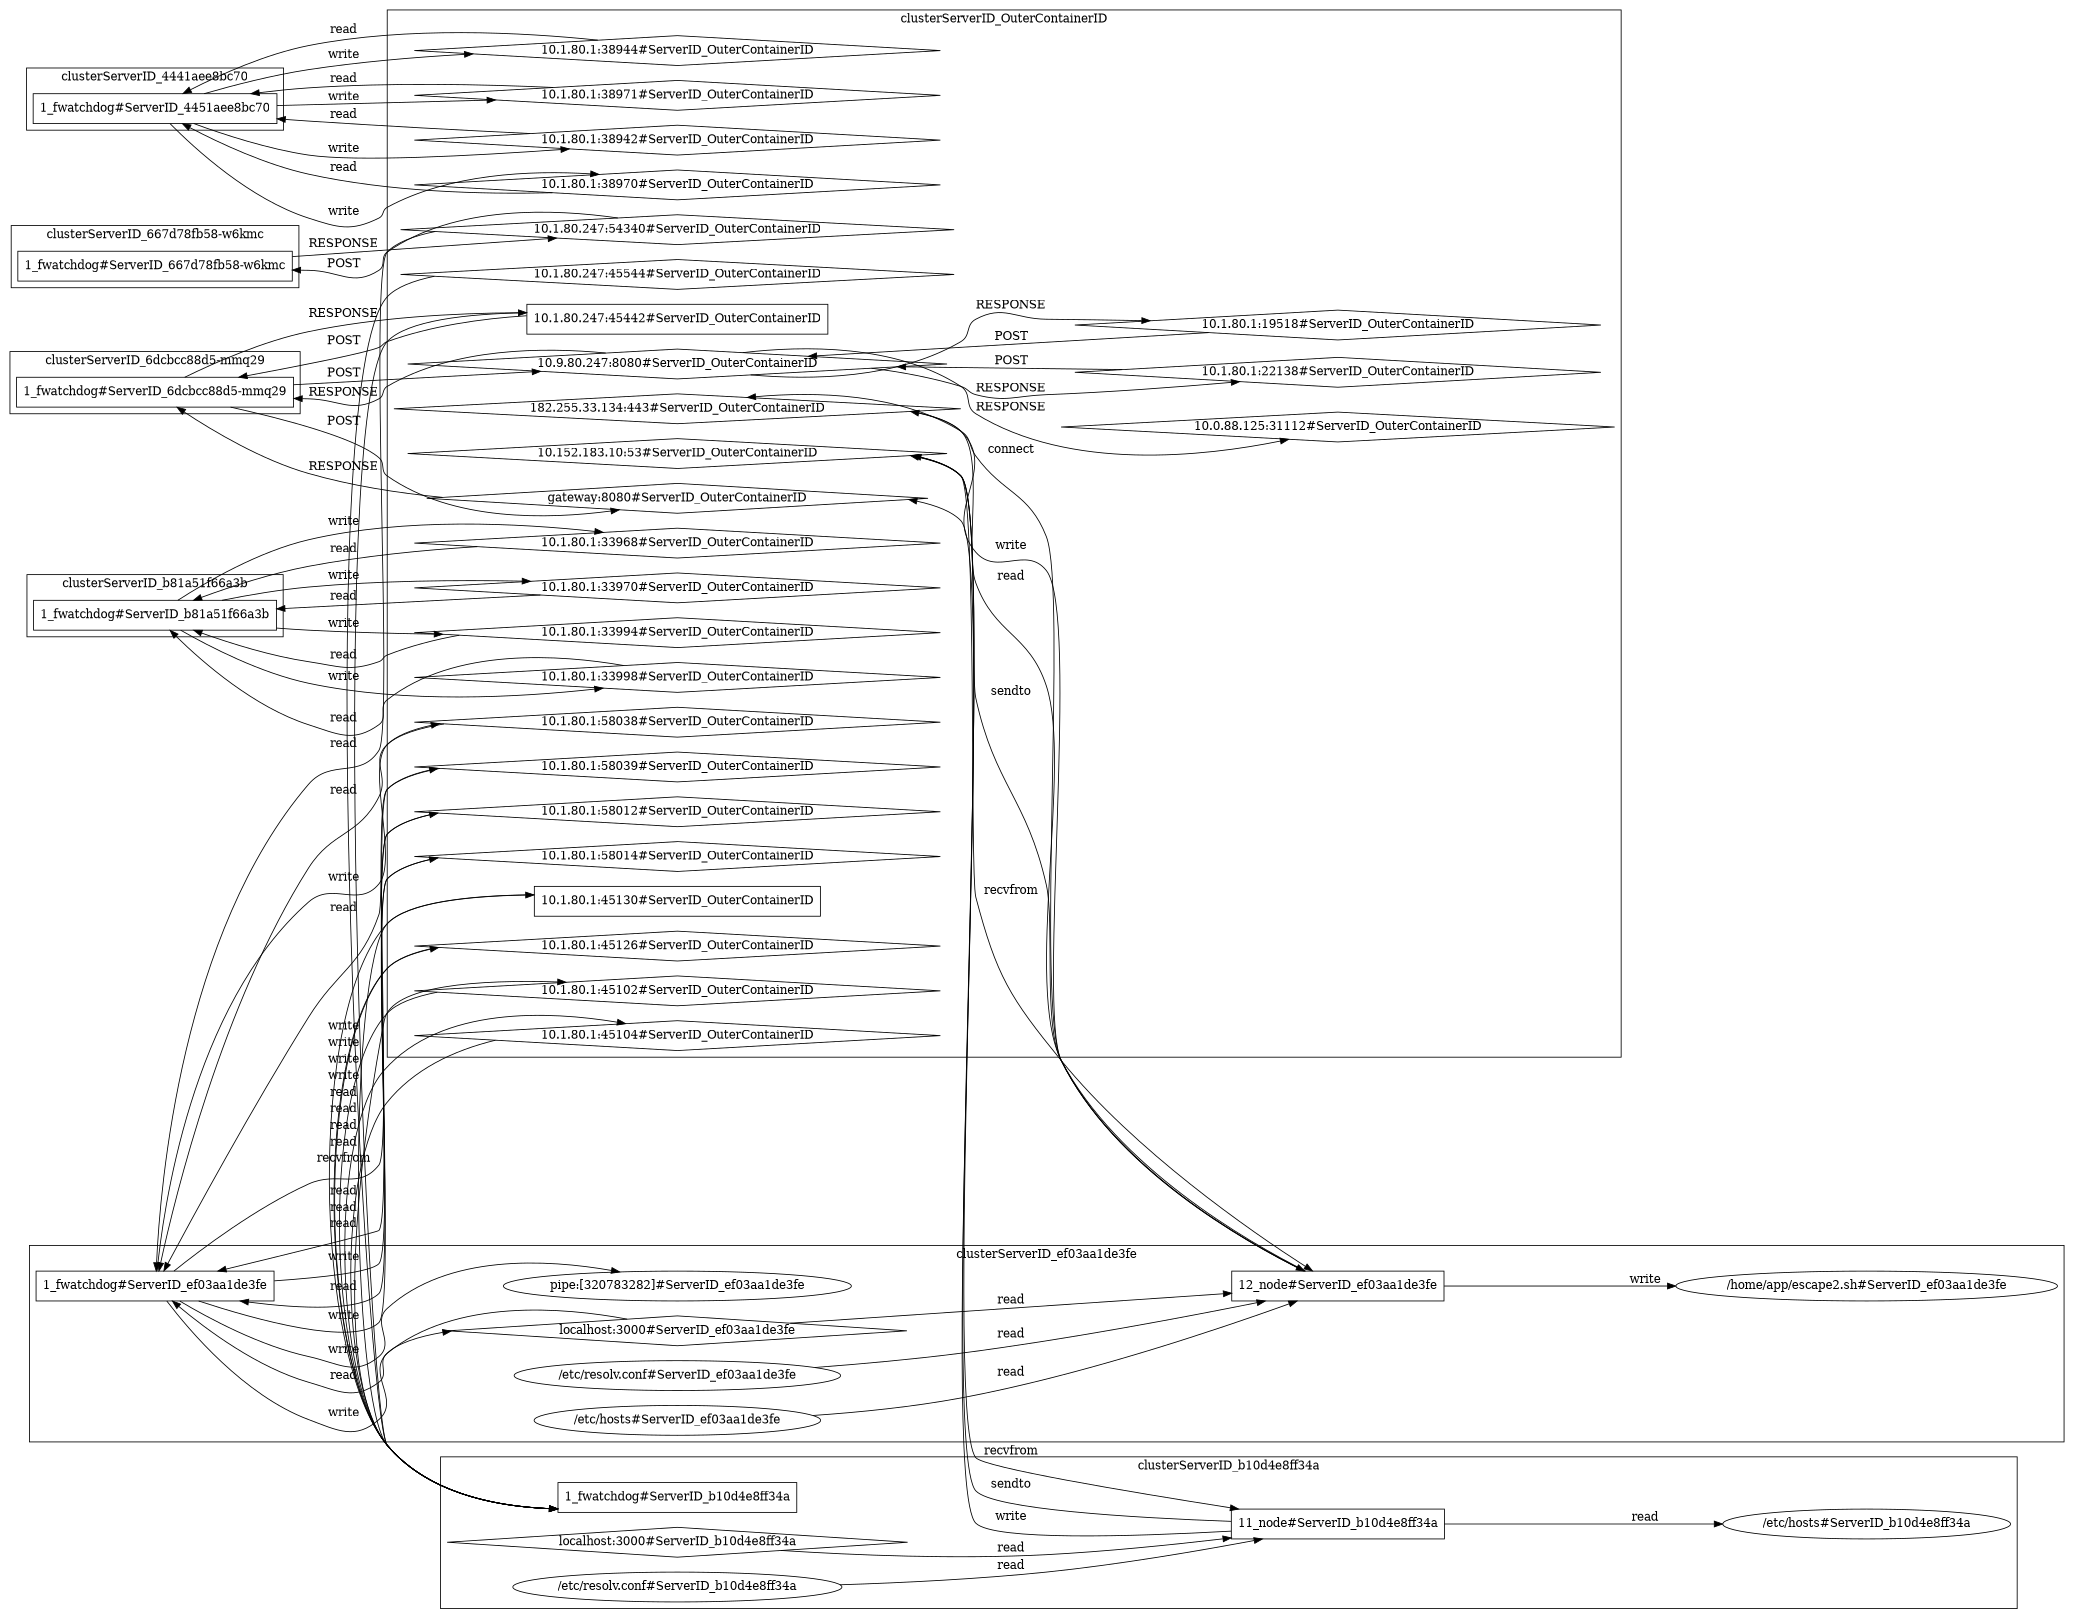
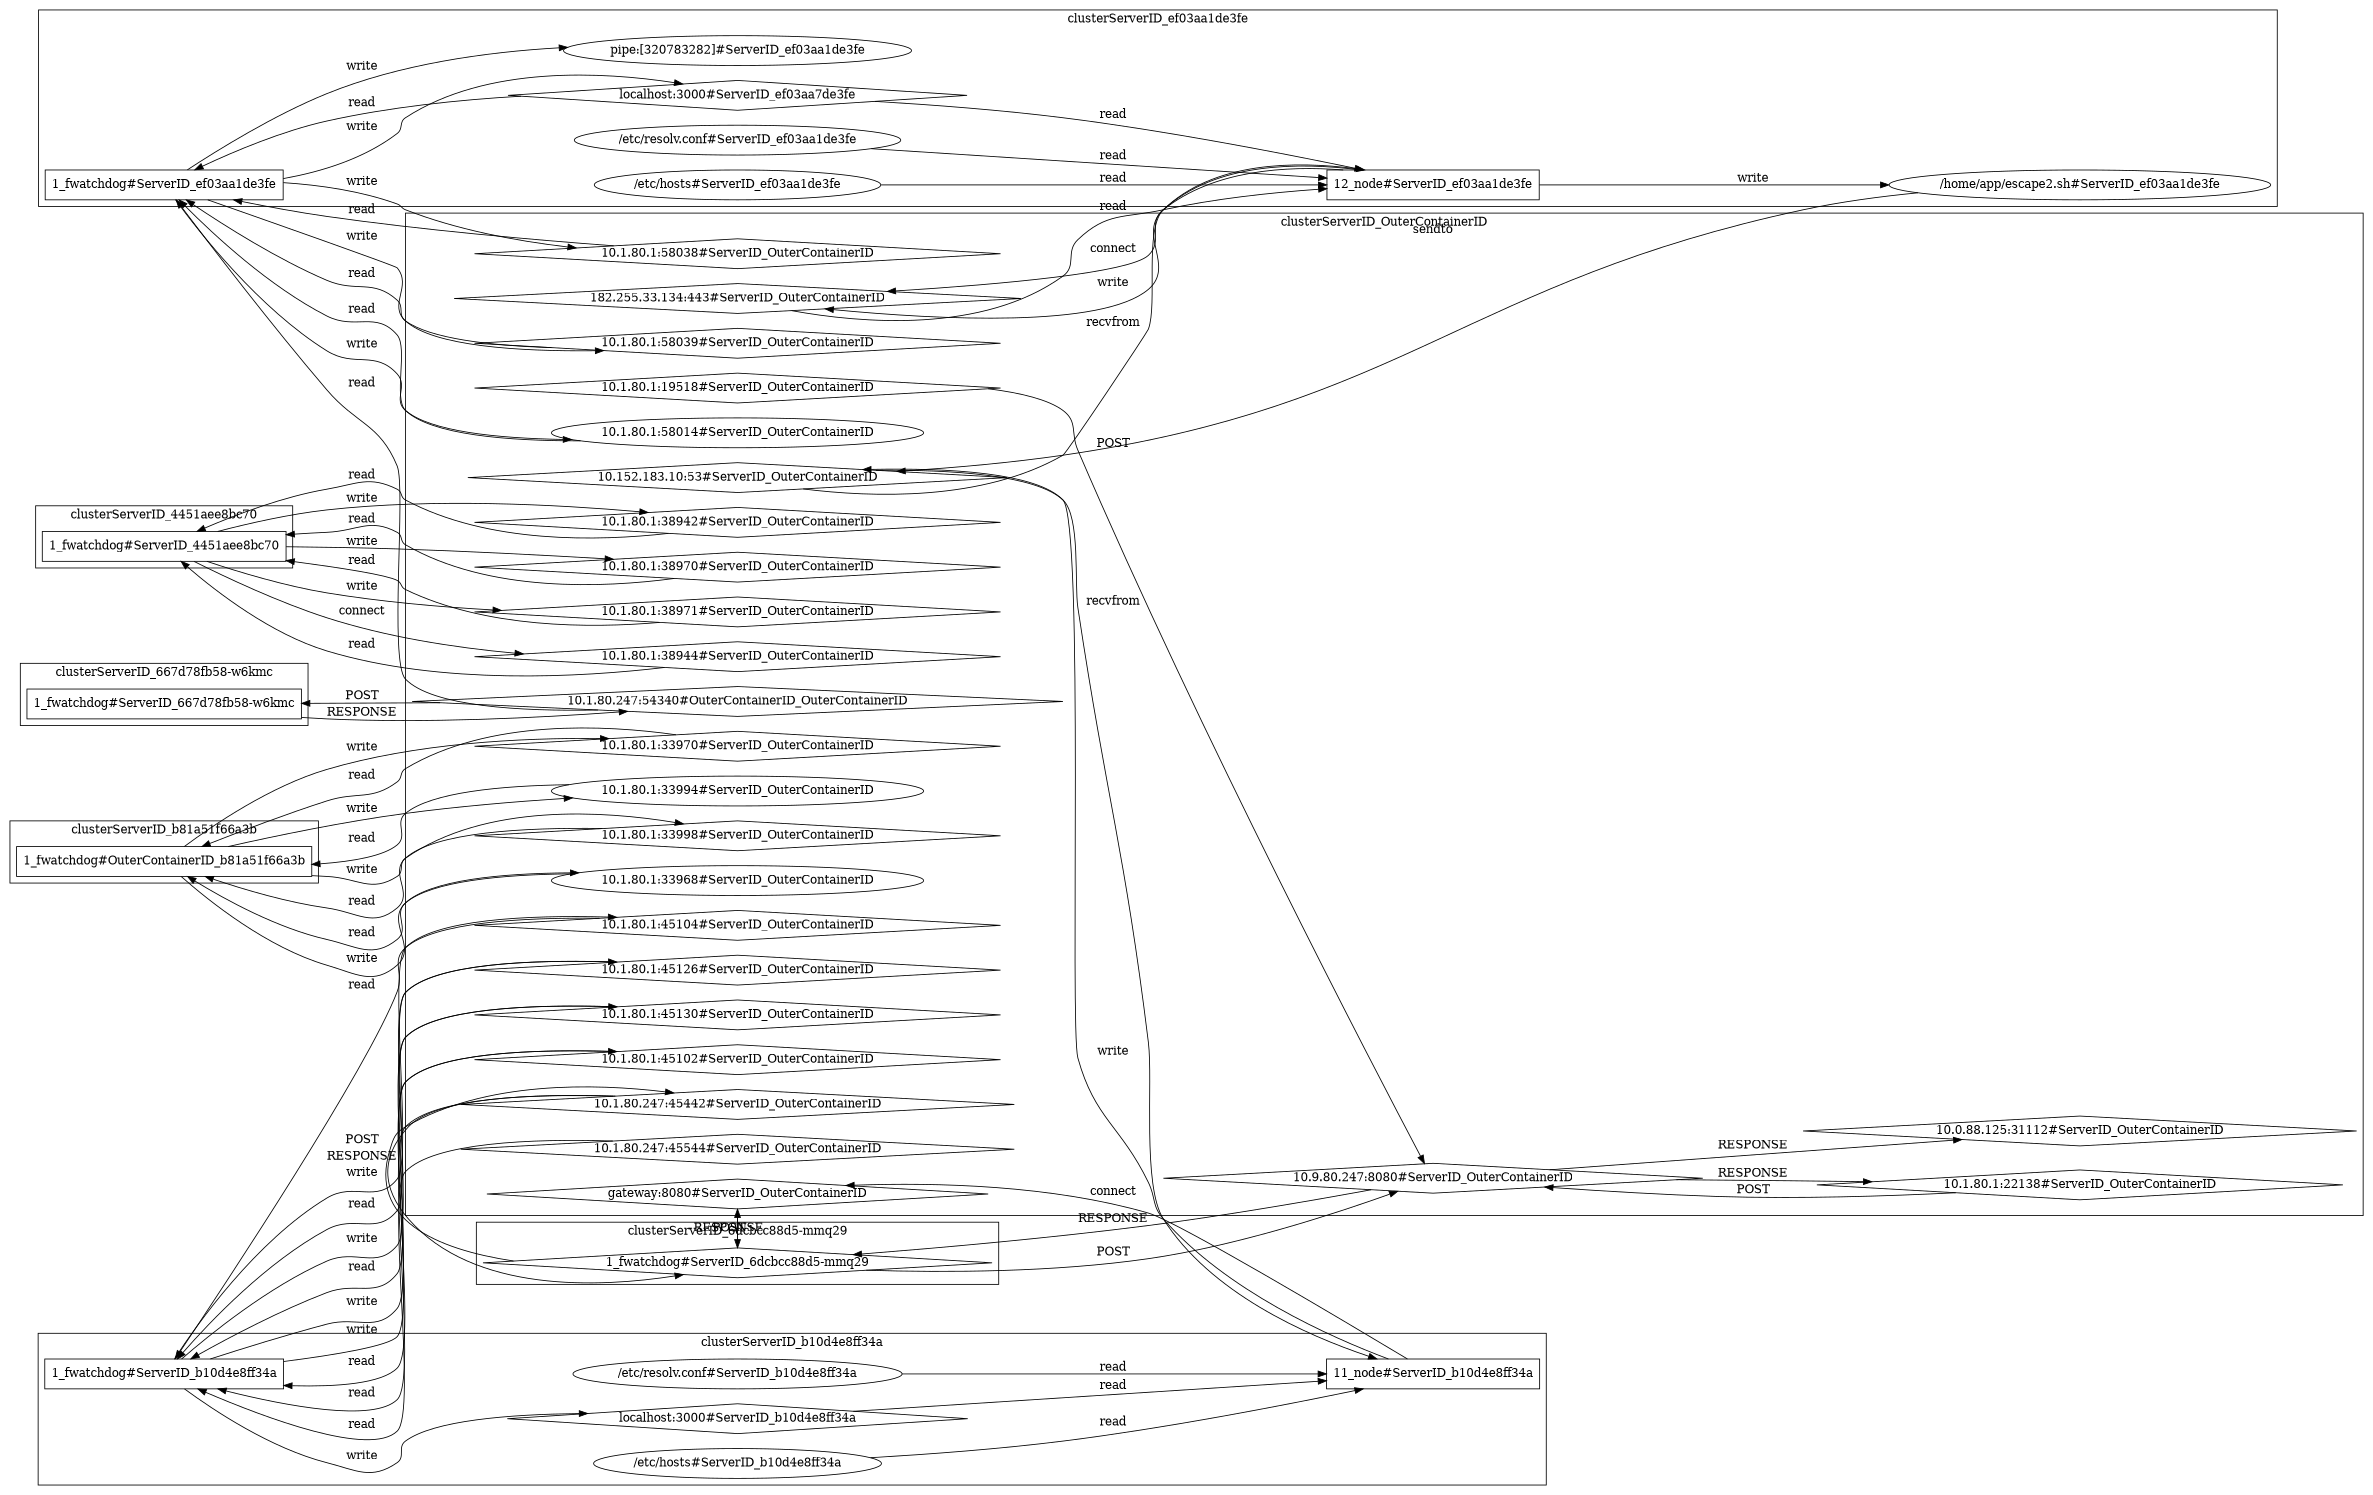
edge "1_fwatchdog#ServerID_4451aee8bc70" -> "10.1.80.1:38944#ServerID_OuterContainerID": label "write" -> "connect"
cluster "clusterServerID_4441aee8bc70": label "clusterServerID_4441aee8bc70" -> "clusterServerID_4451aee8bc70"
node "10.1.80.247:54340#ServerID_OuterContainerID": label "10.1.80.247:54340#ServerID_OuterContainerID" -> "10.1.80.247:54340#OuterContainerID_OuterContainerID"
node "10.1.80.247:45442#ServerID_OuterContainerID": shape box -> diamond
edge "10.9.80.247:8080#ServerID_OuterContainerID" -> "10.1.80.1:19518#ServerID_OuterContainerID": removed, label "RESPONSE"
node "1_fwatchdog#ServerID_6dcbcc88d5-mmq29": shape box -> diamond
node "10.1.80.1:33968#ServerID_OuterContainerID": shape diamond -> ellipse
node "1_fwatchdog#ServerID_b81a51f66a3b": label "1_fwatchdog#ServerID_b81a51f66a3b" -> "1_fwatchdog#OuterContainerID_b81a51f66a3b"
node "10.1.80.1:33994#ServerID_OuterContainerID": shape diamond -> ellipse
node "10.1.80.1:58012#ServerID_OuterContainerID": removed
node "10.1.80.1:58014#ServerID_OuterContainerID": shape diamond -> ellipse
edge "12_node#ServerID_ef03aa1de3fe" -> "10.152.183.10:53#ServerID_OuterContainerID": now "/home/app/escape2.sh#ServerID_ef03aa1de3fe" -> "10.152.183.10:53#ServerID_OuterContainerID"
node "10.1.80.1:45130#ServerID_OuterContainerID": shape box -> diamond
edge "1_fwatchdog#ServerID_ef03aa1de3fe" -> "10.1.80.1:58039#ServerID_OuterContainerID": label "recvfrom" -> "write"
node "localhost:3000#ServerID_ef03aa1de3fe": label "localhost:3000#ServerID_ef03aa1de3fe" -> "localhost:3000#ServerID_ef03aa7de3fe"
edge "1_fwatchdog#ServerID_b10d4e8ff34a" -> "localhost:3000#ServerID_b10d4e8ff34a": added, label "write"
edge "11_node#ServerID_b10d4e8ff34a" -> "10.152.183.10:53#ServerID_OuterContainerID": label "sendto" -> "write"
edge "11_node#ServerID_b10d4e8ff34a" -> "gateway:8080#ServerID_OuterContainerID": label "write" -> "connect"
edge "11_node#ServerID_b10d4e8ff34a" -> "/etc/hosts#ServerID_b10d4e8ff34a": reversed
